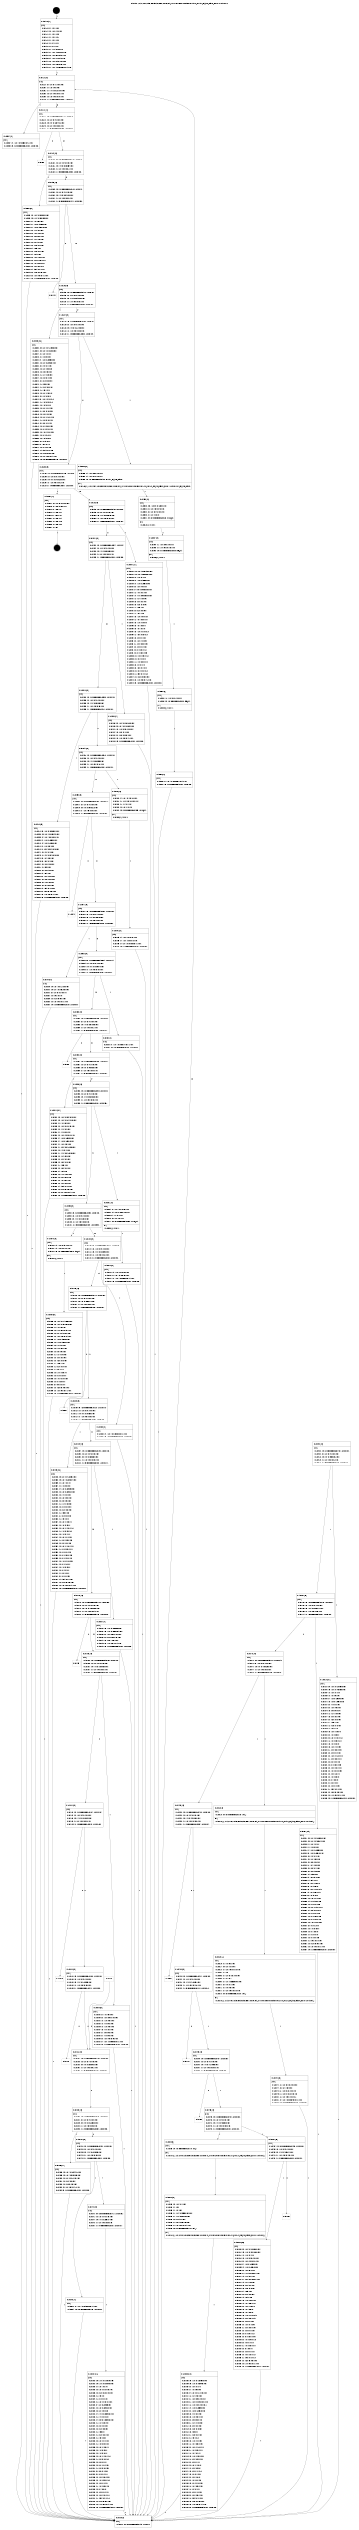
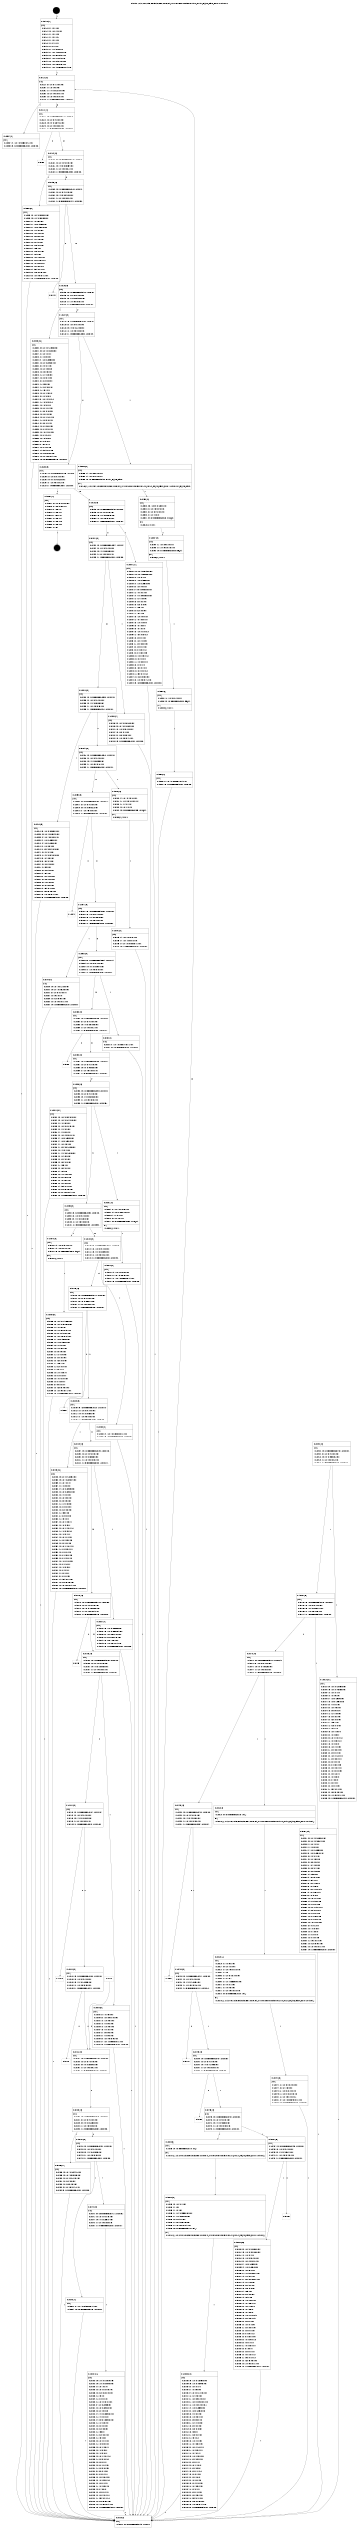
edge "0x4015c1 [25]" -> "0x401e22 [101]": removed, label "1"
